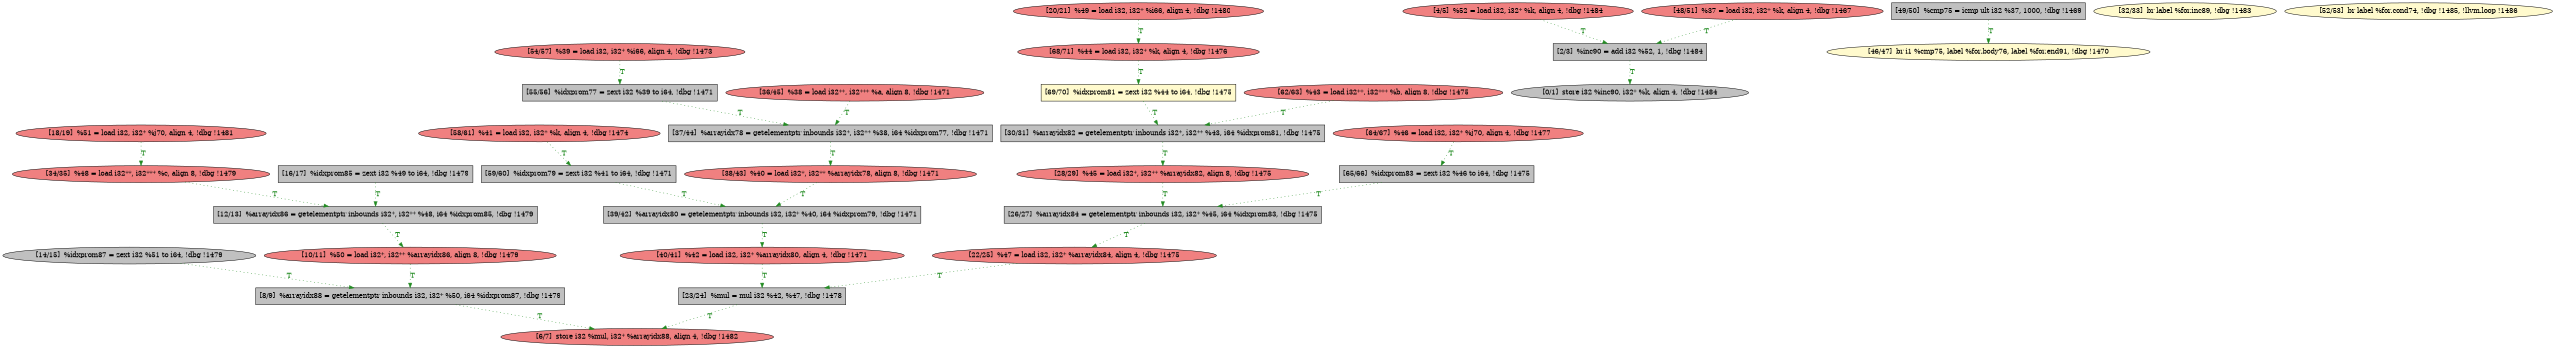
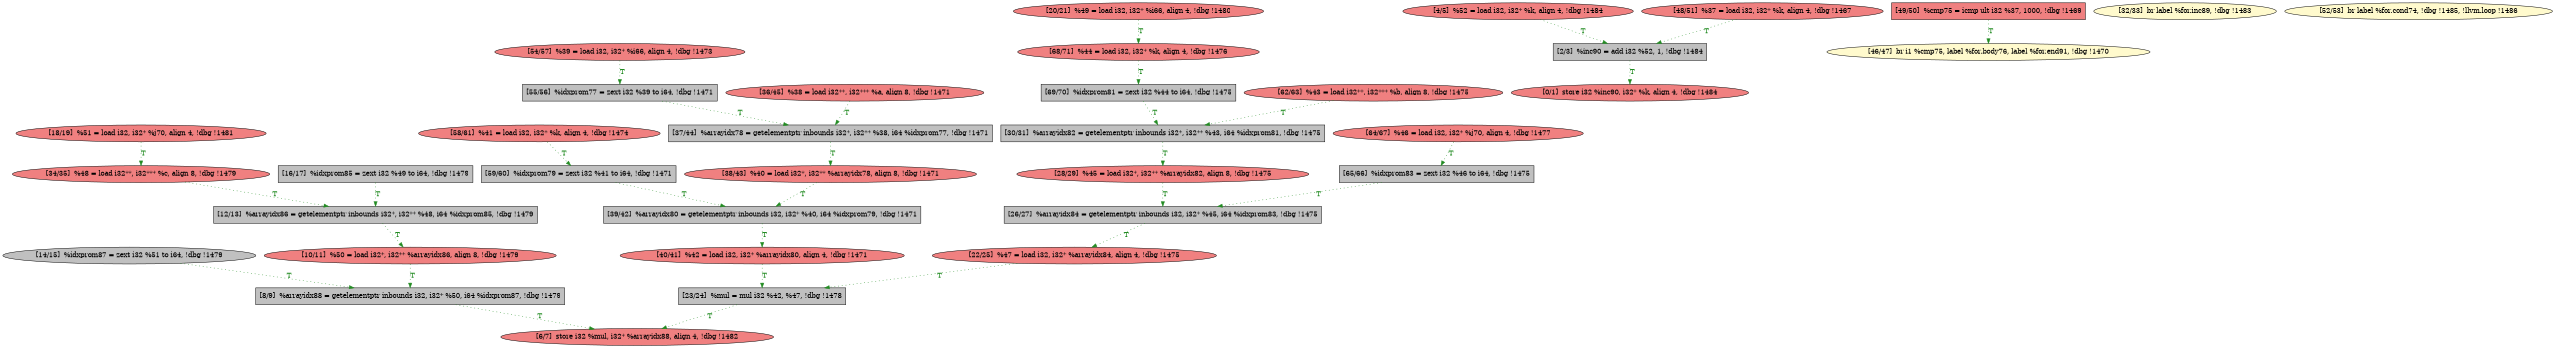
node "[49/50]  %cmp75 = icmp ult i32 %37, 1000, !dbg !1469": fillcolor grey -> lightcoral
node "[69/70]  %idxprom81 = zext i32 %44 to i64, !dbg !1475": fillcolor lemonchiffon -> grey
node "[0/1]  store i32 %inc90, i32* %k, align 4, !dbg !1484": fillcolor grey -> lightcoral
